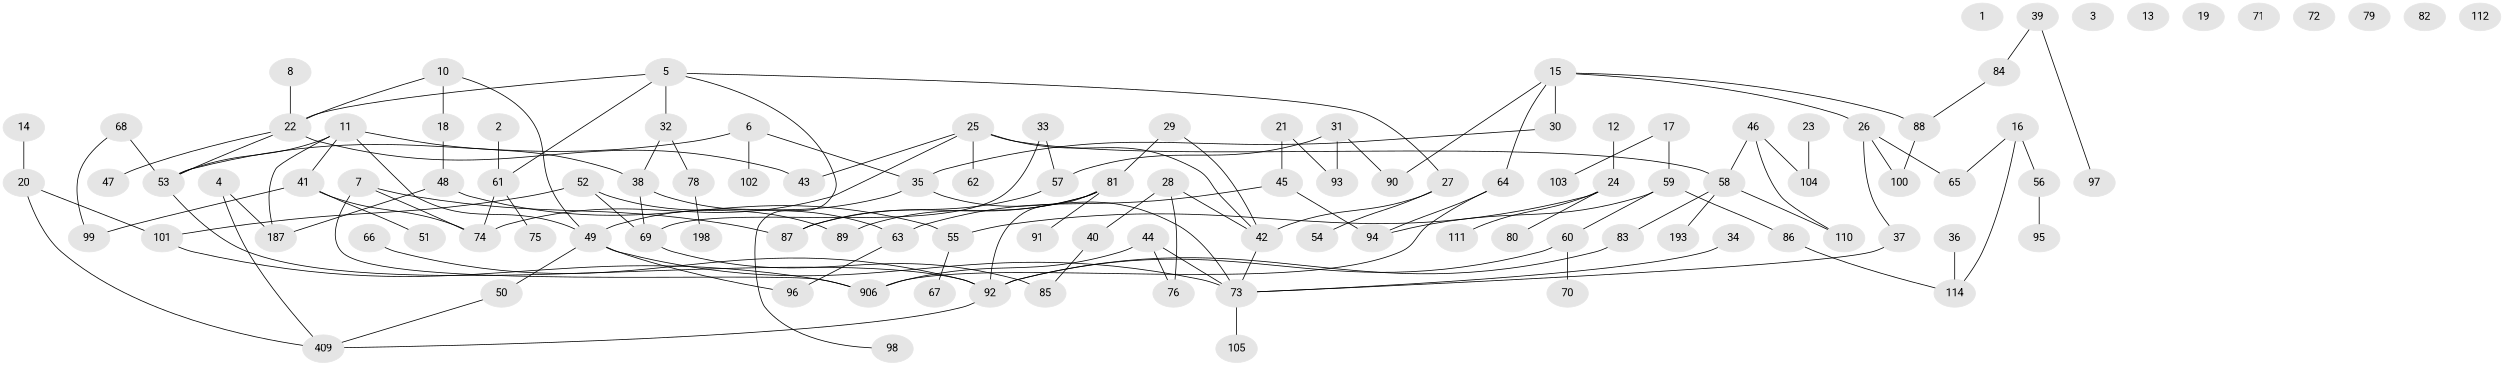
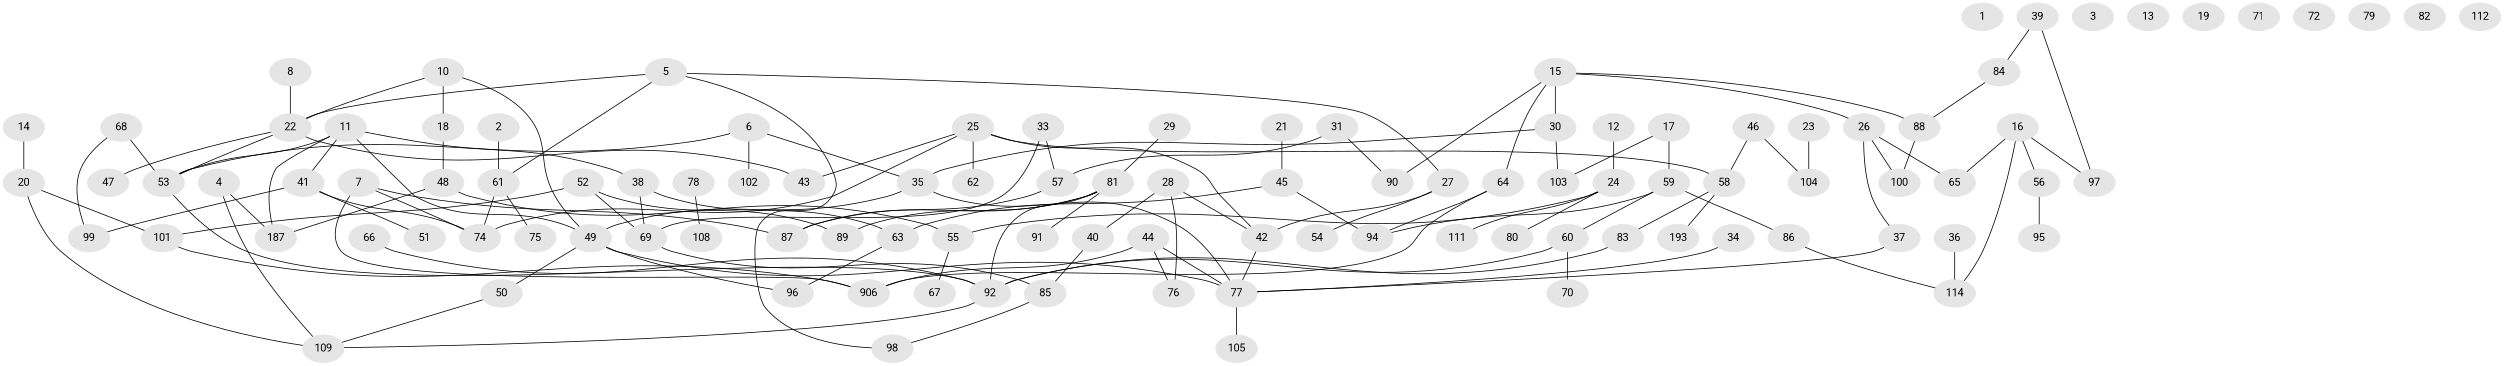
node "32": removed
edge "16" -- "97": added
edge "30" -- "103": added
edge "29" -- "42": removed
node "93": removed
node "198": label "198" -> "108"
node "110": removed
node "73": label "73" -> "77"
edge "85" -- "98": added
node "409": label "409" -> "109"
